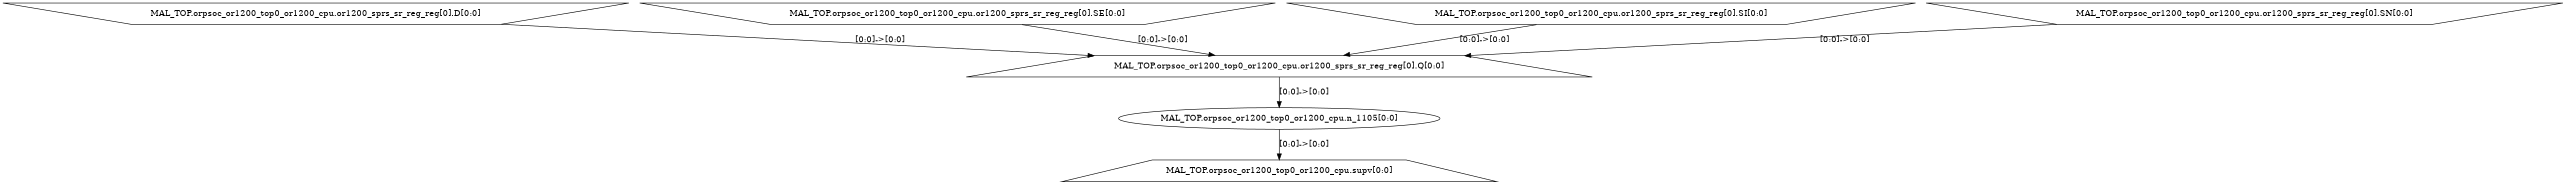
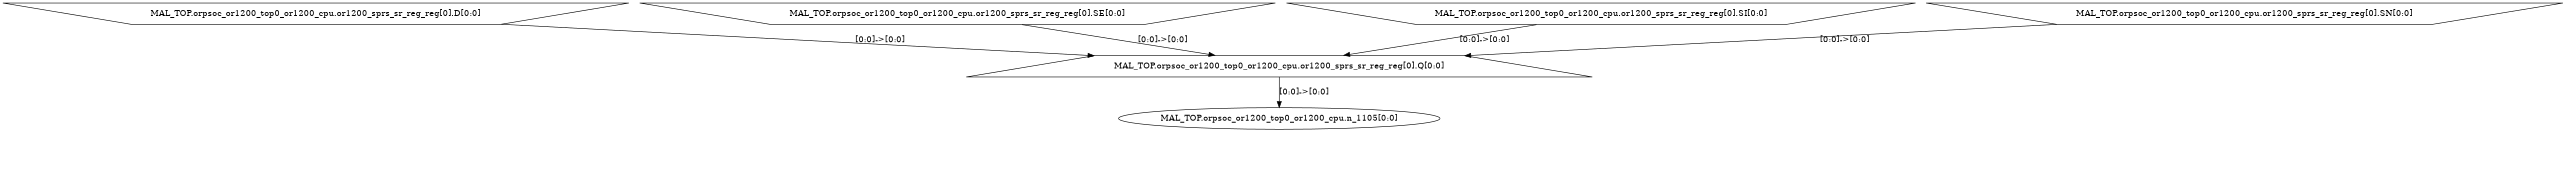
node "MAL_TOP.orpsoc_or1200_top0_or1200_cpu.supv[0:0]": removed
